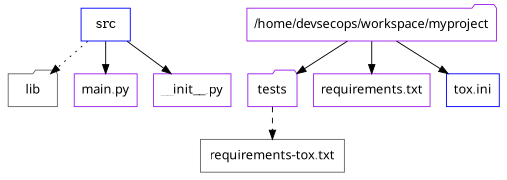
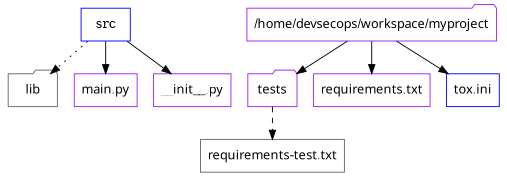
node "requirements-tox.txt": label "requirements-tox.txt" -> "requirements-test.txt"
